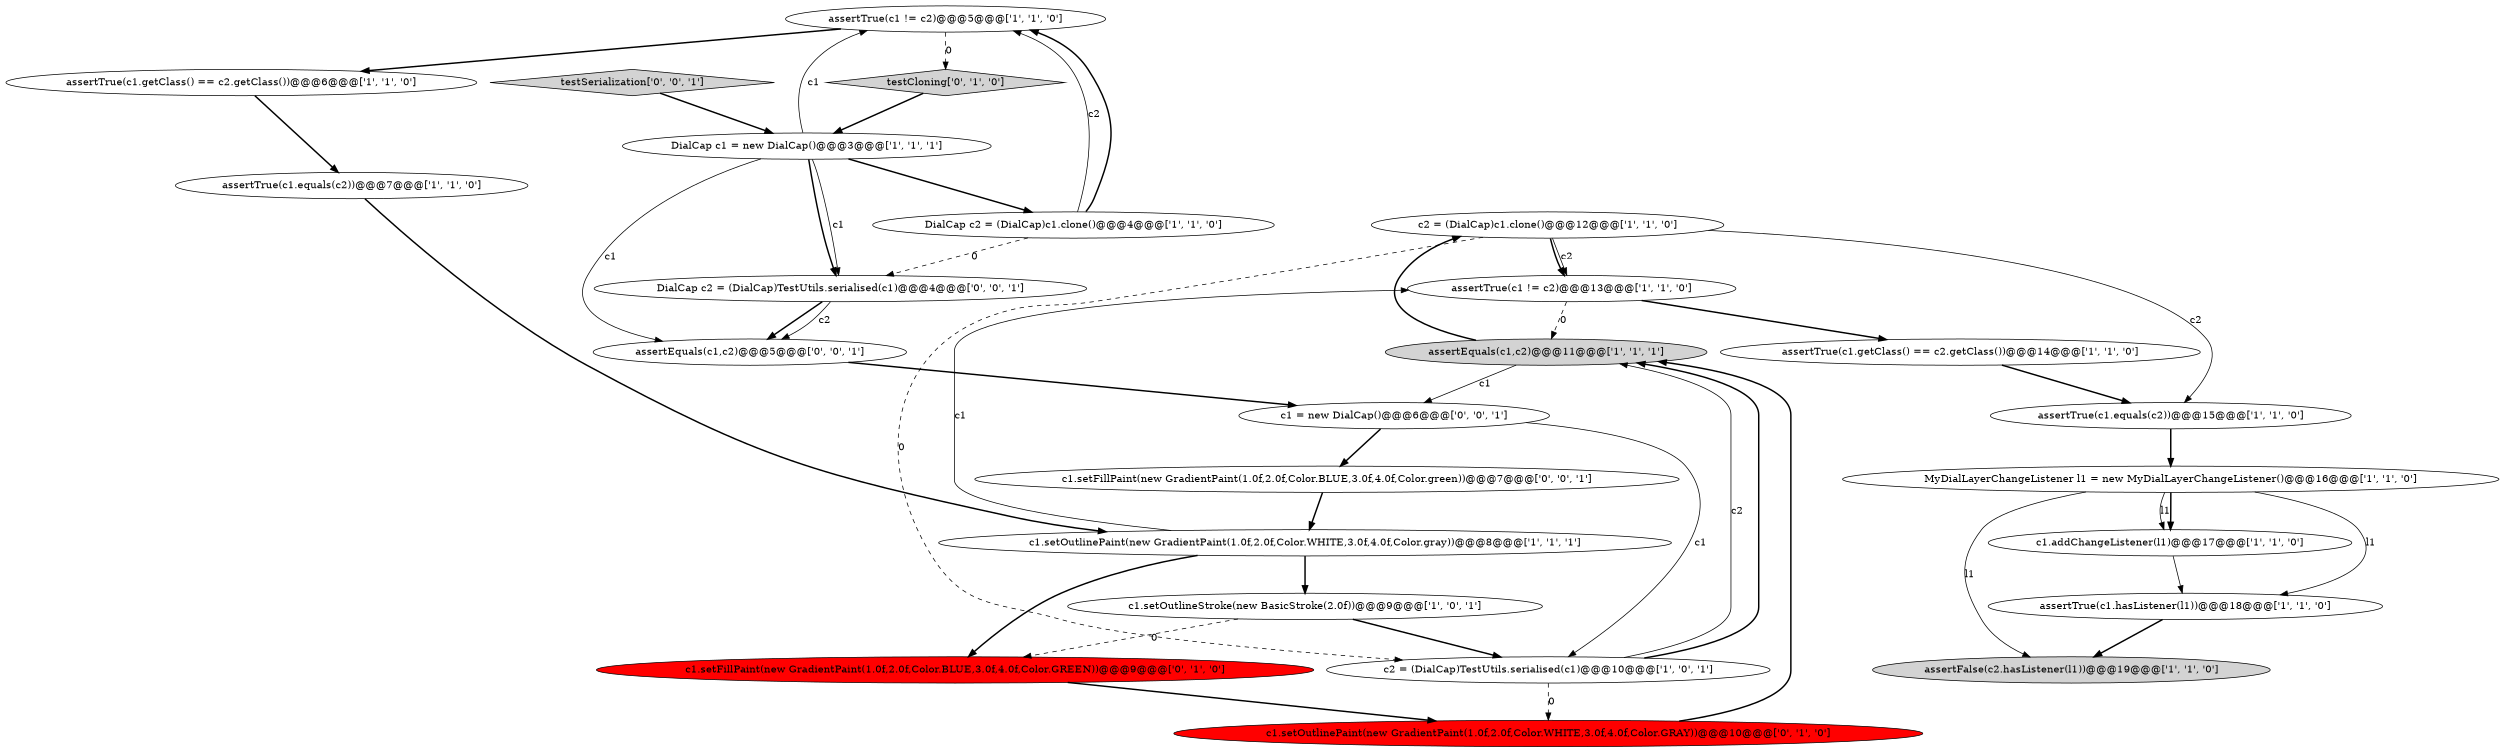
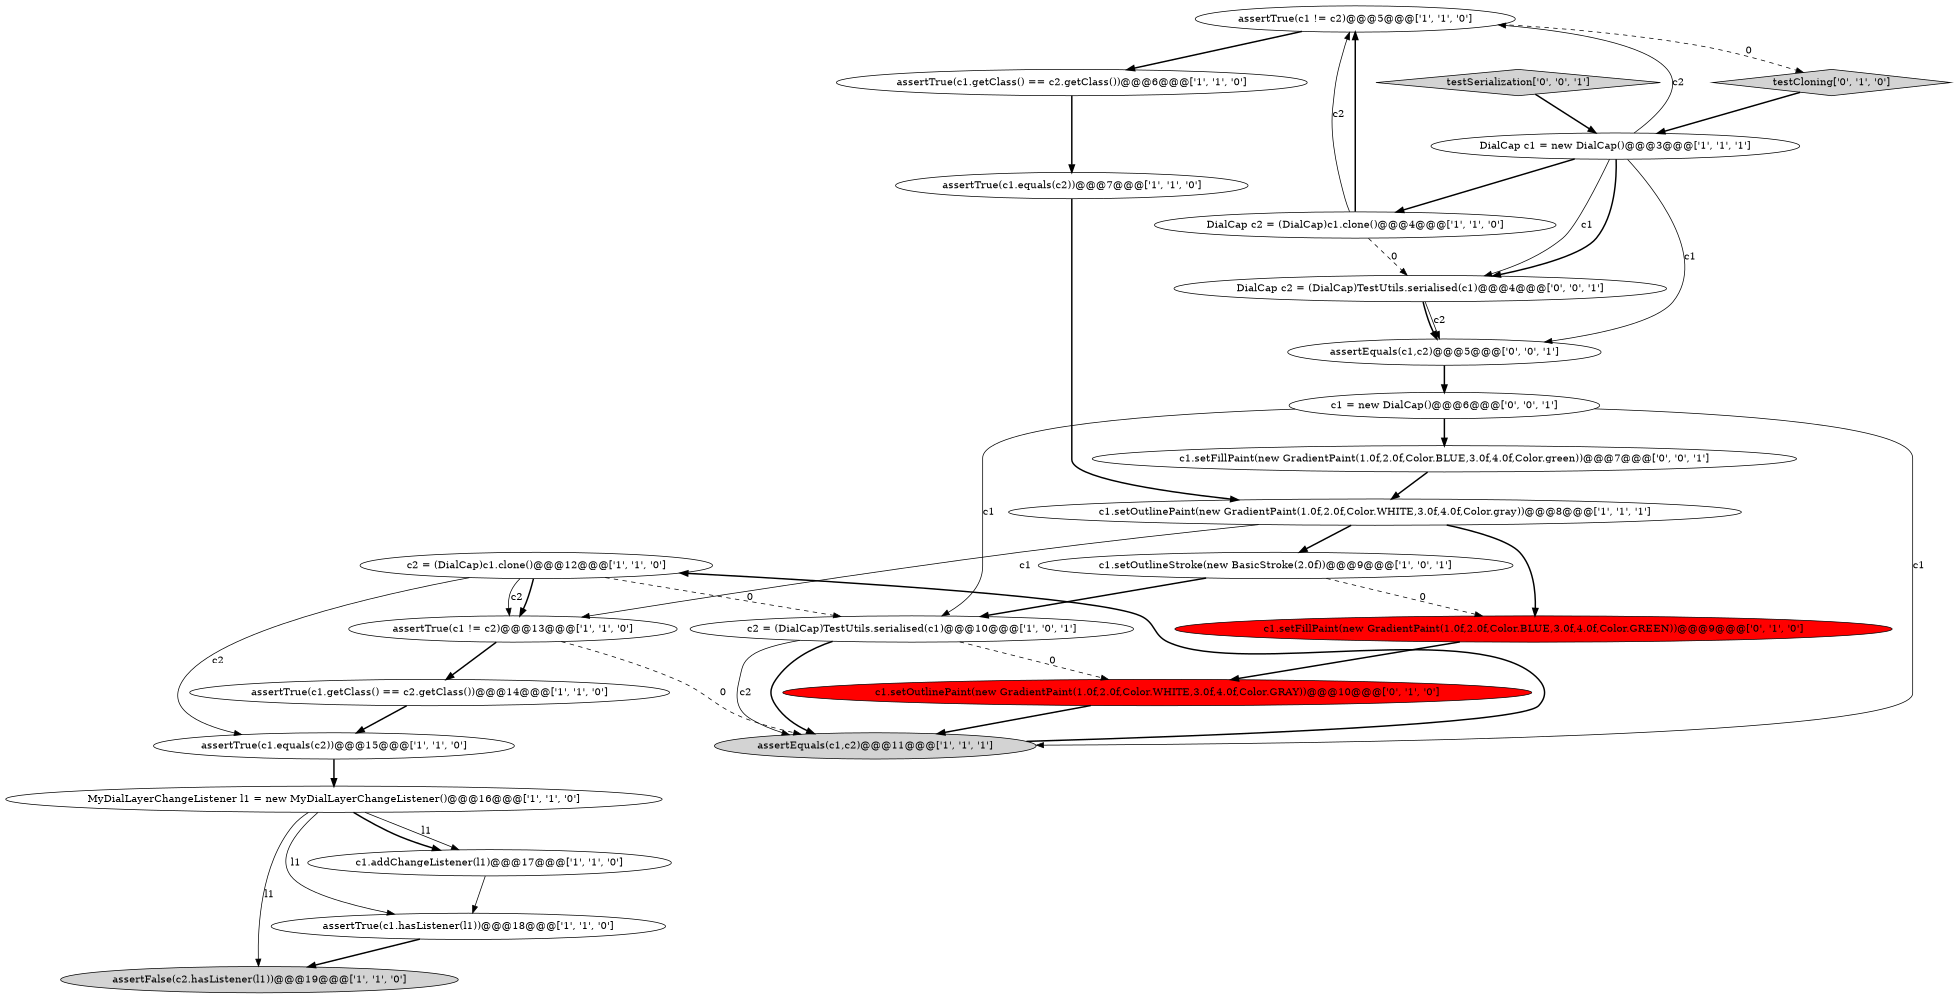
edge "DialCap c1 = new DialCap()@@@3@@@['1', '1', '1']" -> "assertTrue(c1 != c2)@@@5@@@['1', '1', '0']": label "c1" -> "c2"
edge "assertEquals(c1,c2)@@@11@@@['1', '1', '1']" -> "c1 = new DialCap()@@@6@@@['0', '0', '1']": reversed
